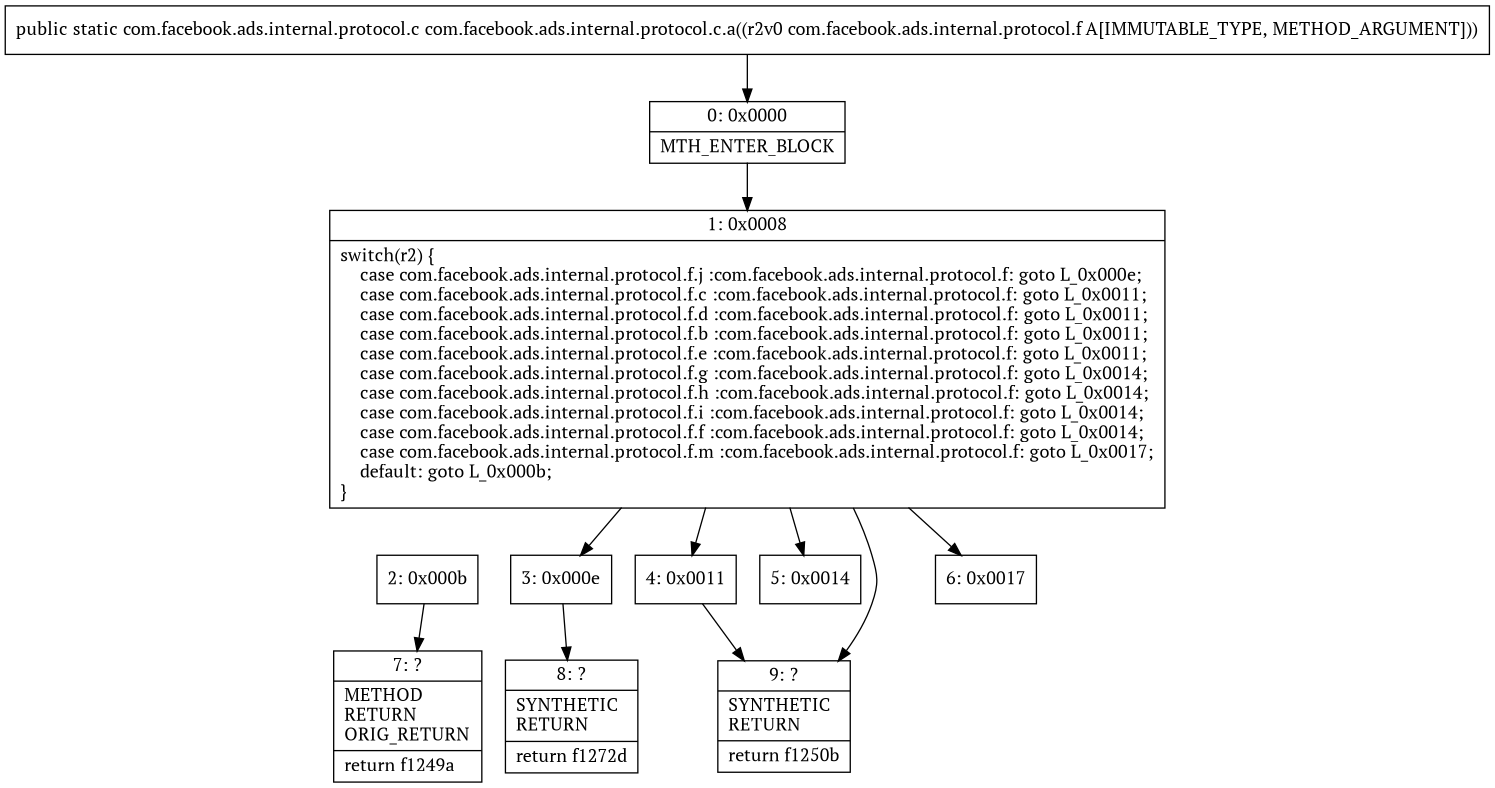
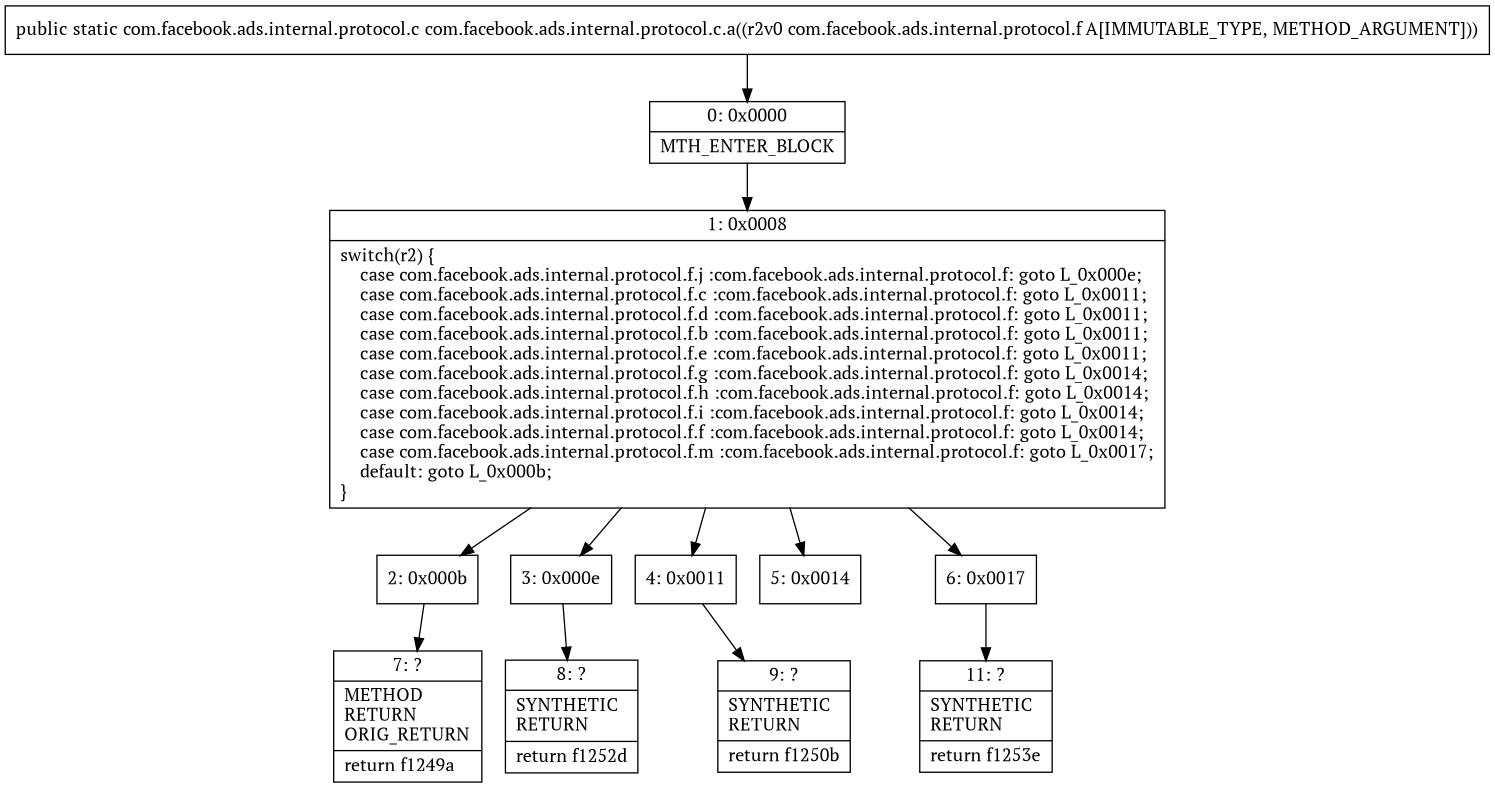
edge "1: 0x0008" -> "9: ?": now "1: 0x0008" -> "2: 0x000b"
node "11: ?": added
node "8: ?": text "return f1272d" -> "return f1252d"
